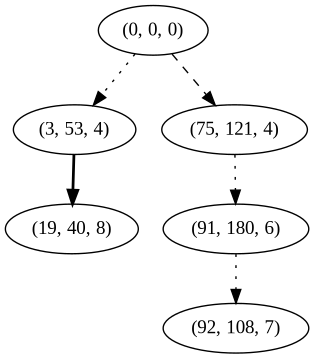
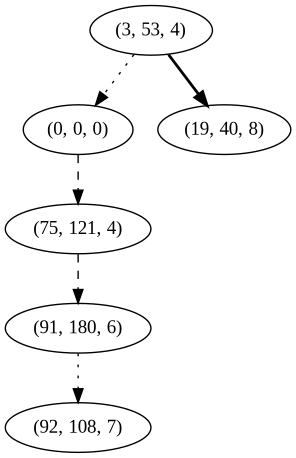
edge "(0, 0, 0)" -> "(3, 53, 4)": reversed
edge "(75, 121, 4)" -> "(91, 180, 6)": style dotted -> dashed
